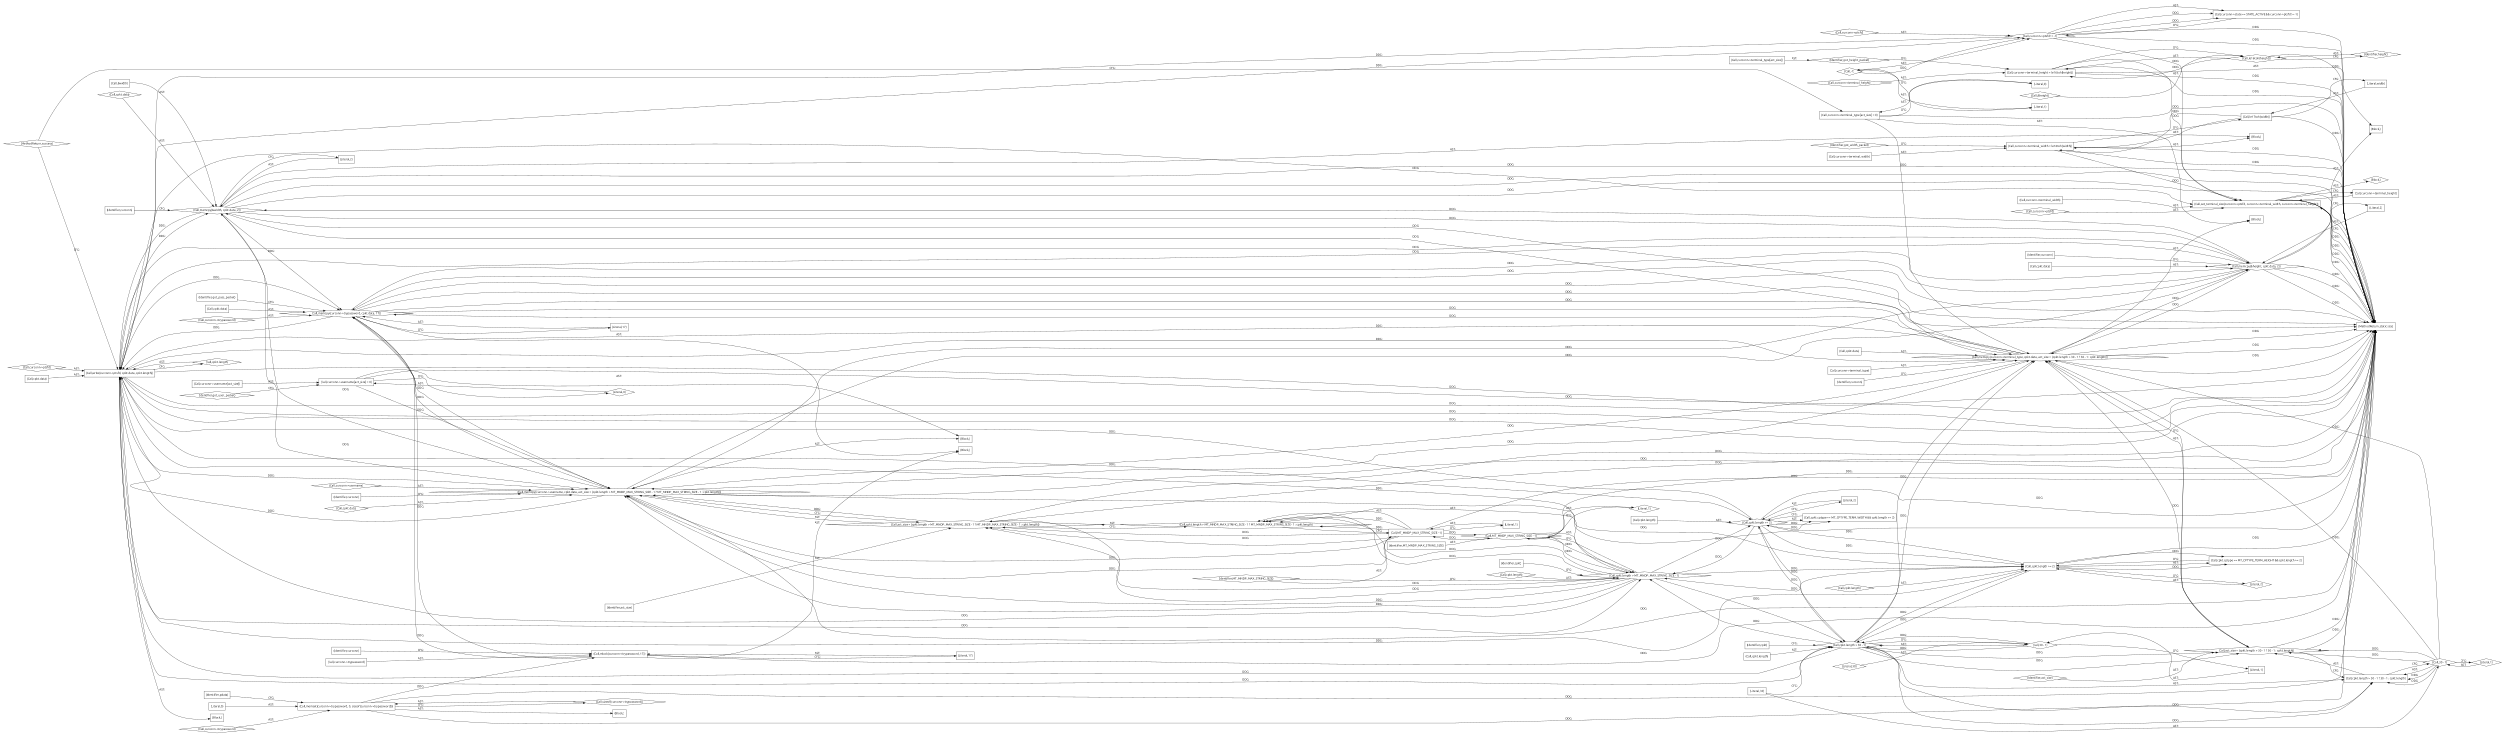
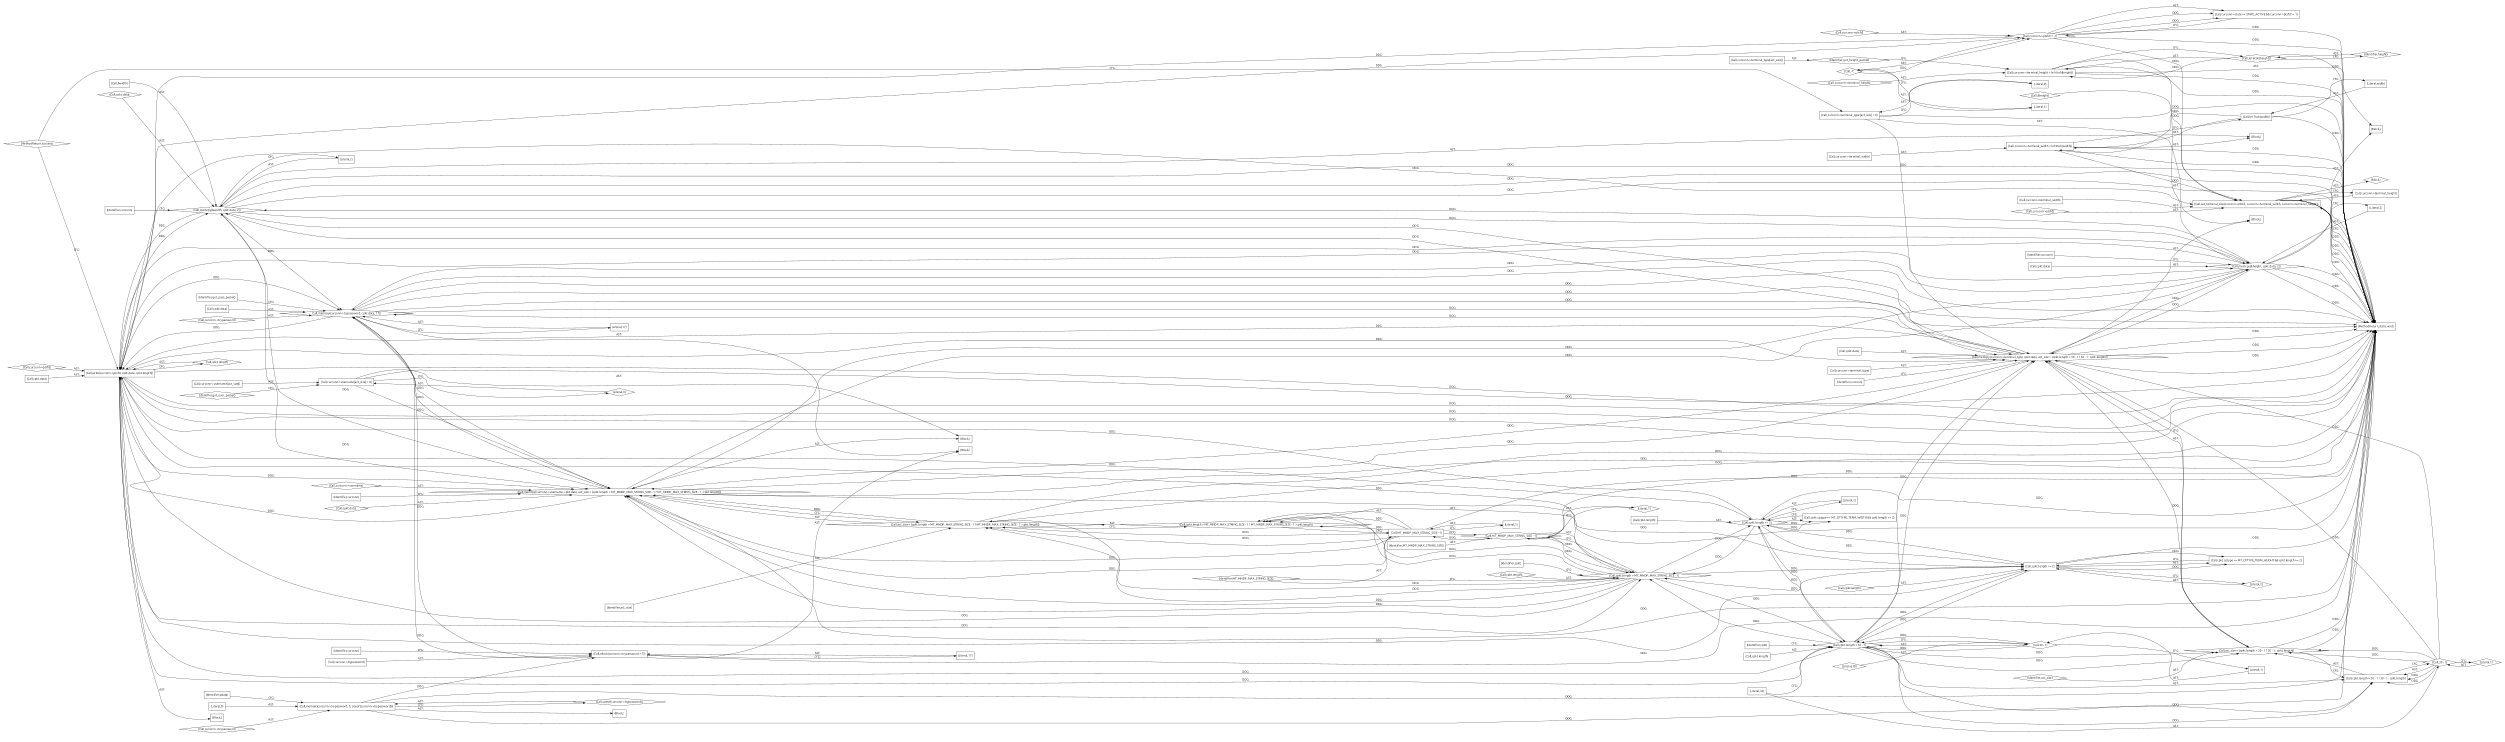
edge "(Call,&height)" -> "(Call,le16toh(height))": now "(Call,&height)" -> "(Call,memcpy(&height, cpkt.data, 2))"
node "(Identifier,got_width_packet)": removed
node "(MethodReturn,static size)": label "(MethodReturn,static size)" -> "(MethodReturn,static void)"
